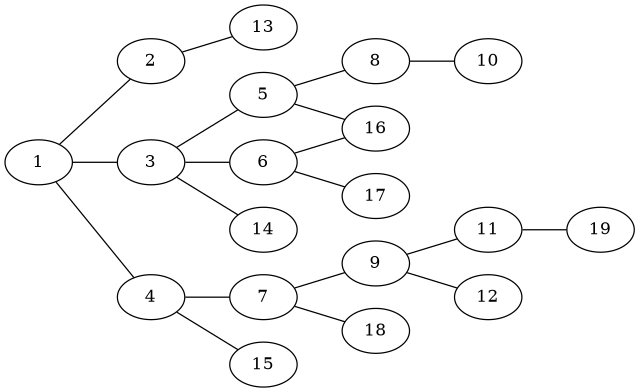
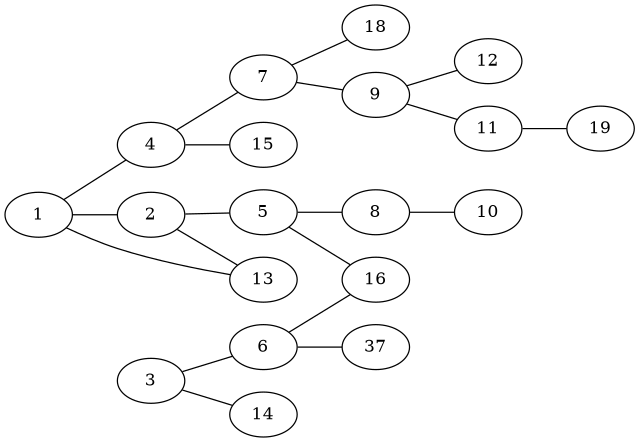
edge "5" -- "3": now "5" -- "2"
edge "1" -- "3": now "1" -- "13"
node "17": label "17" -> "37"
